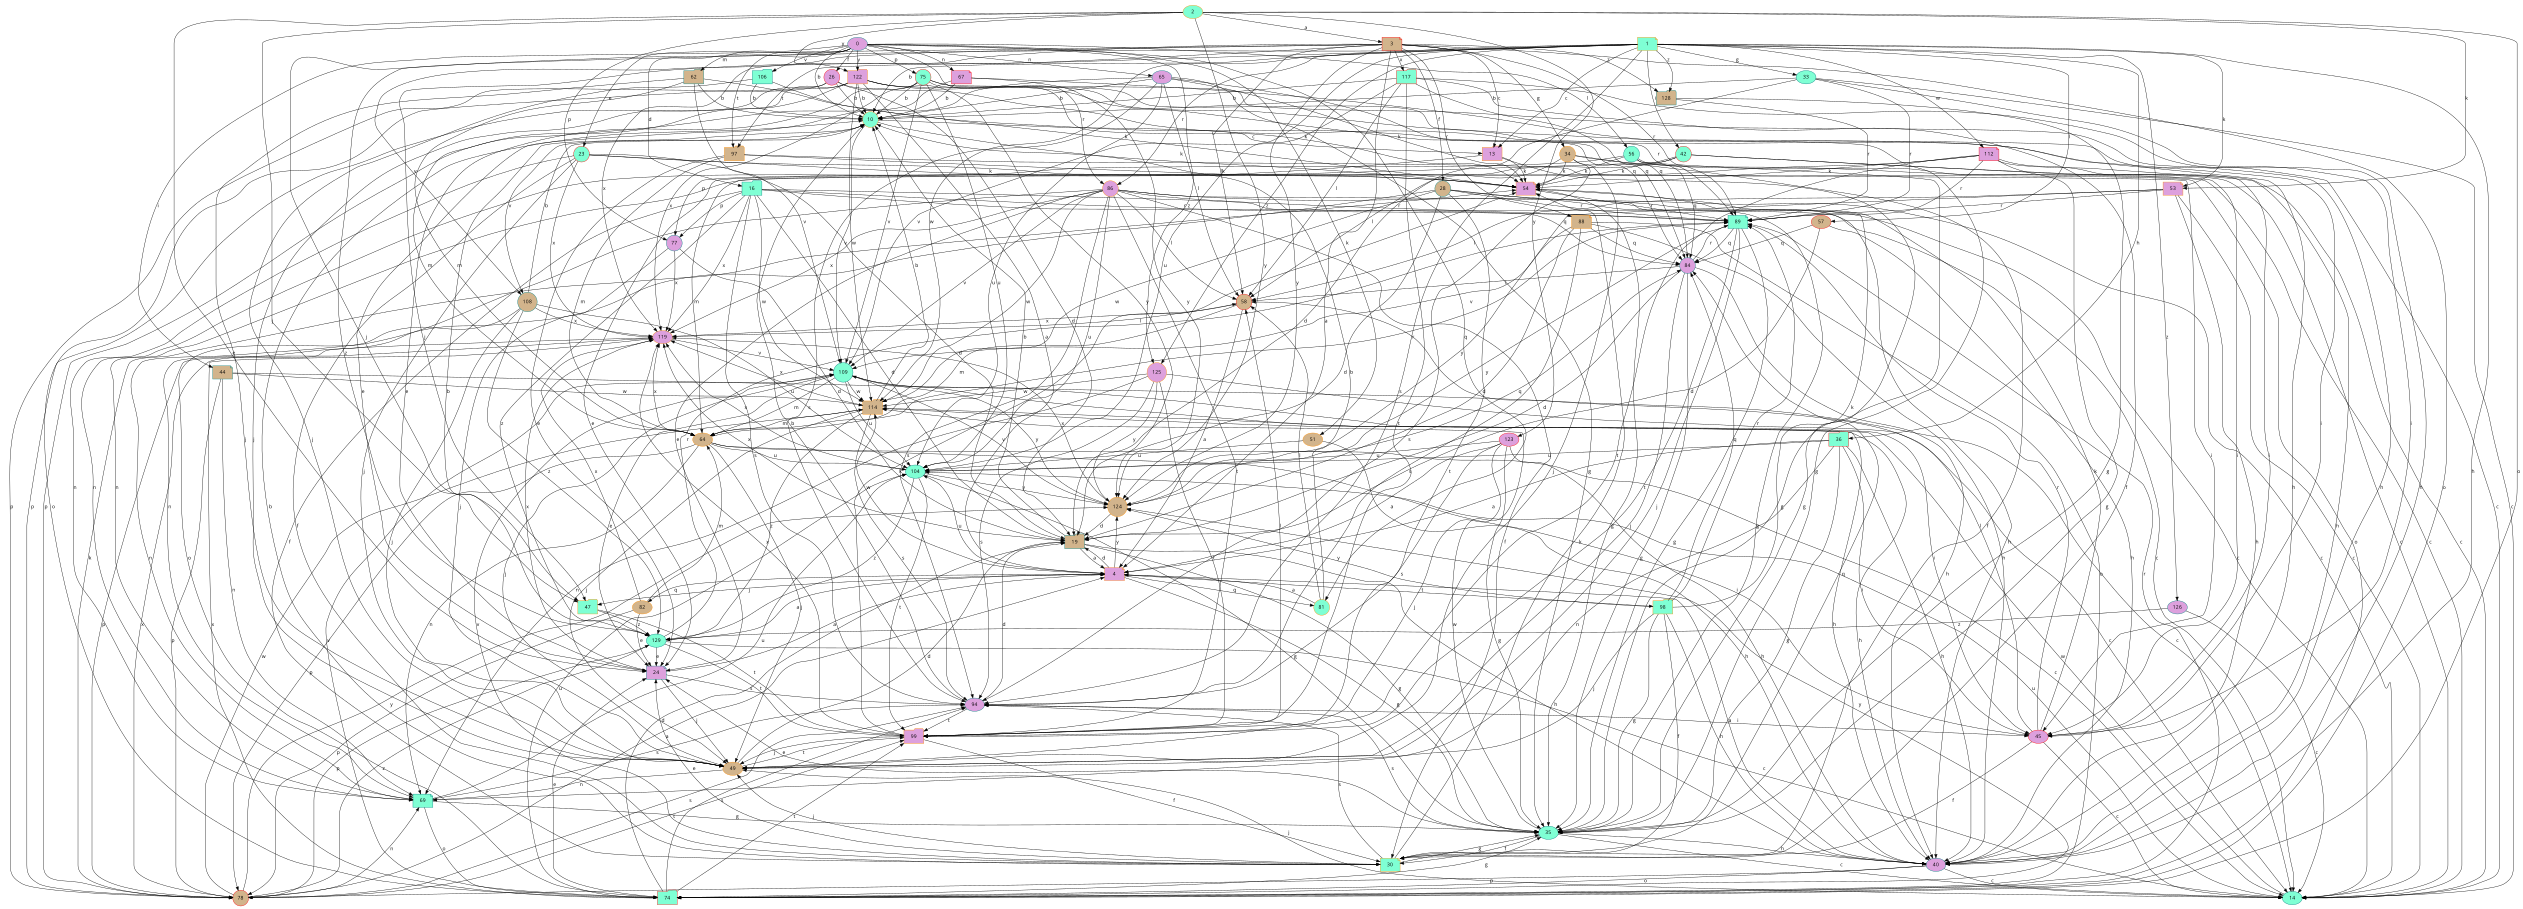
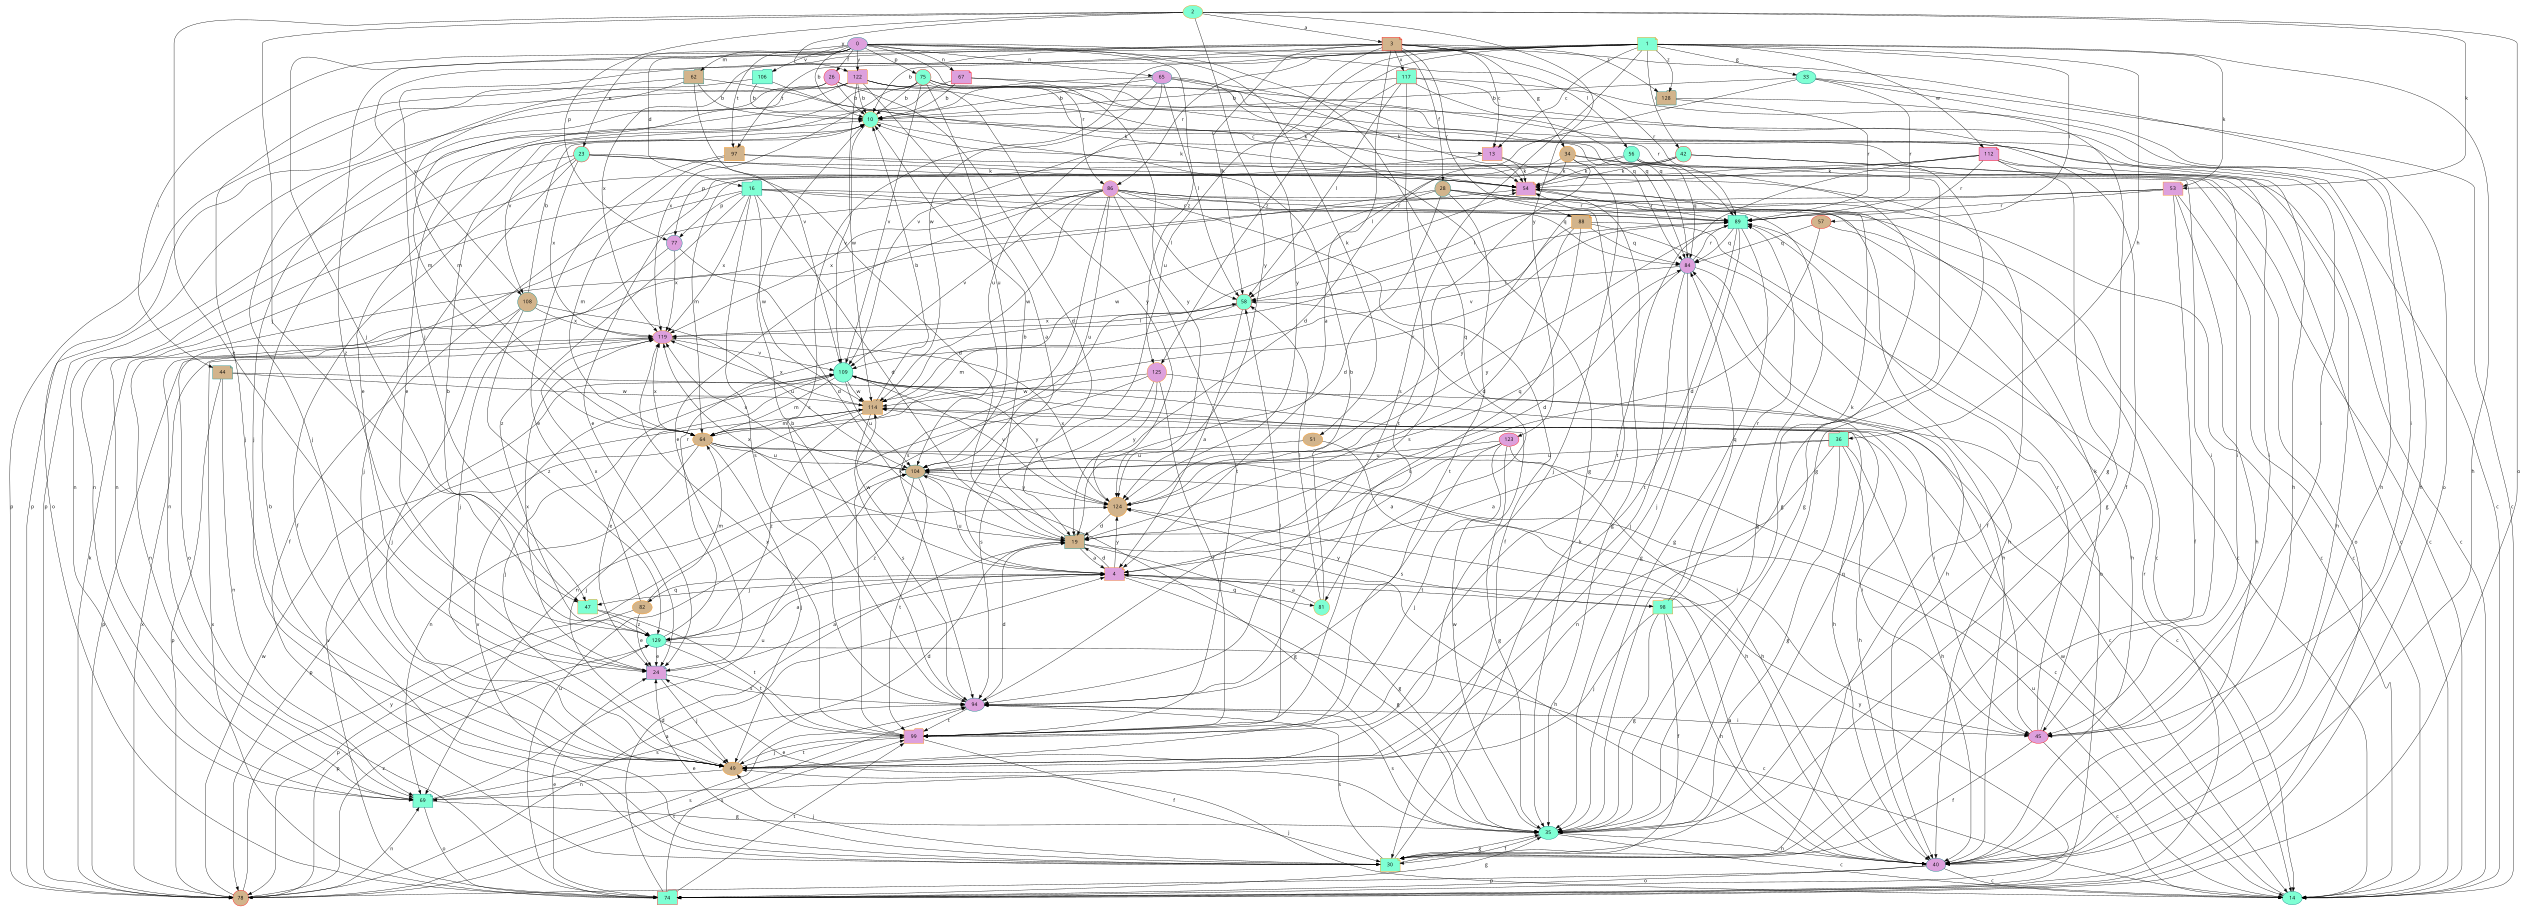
node "58": fillcolor tan -> aquamarine
node "104": fillcolor aquamarine -> tan
node "126": removed
edge "53" -> "30": added, label "f"
